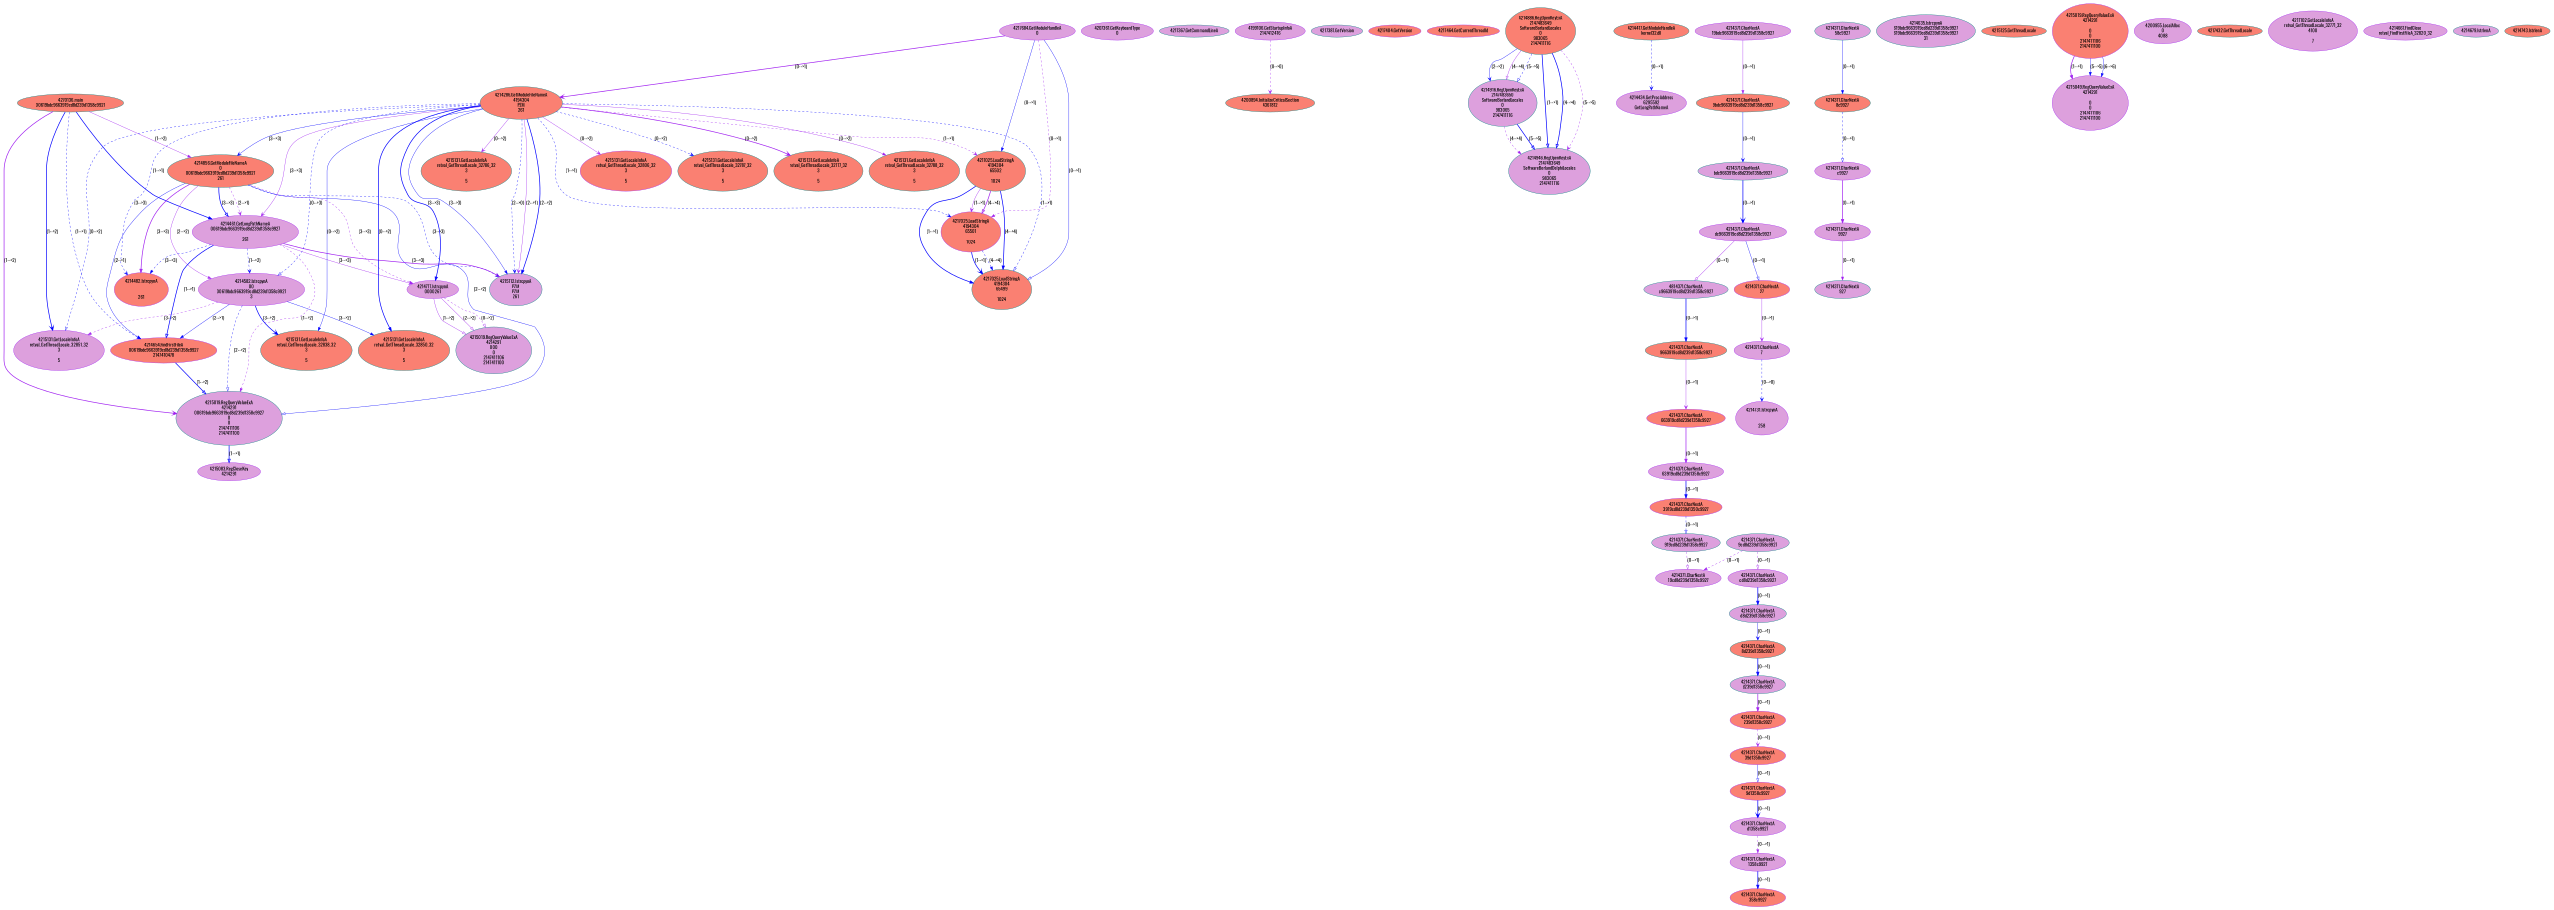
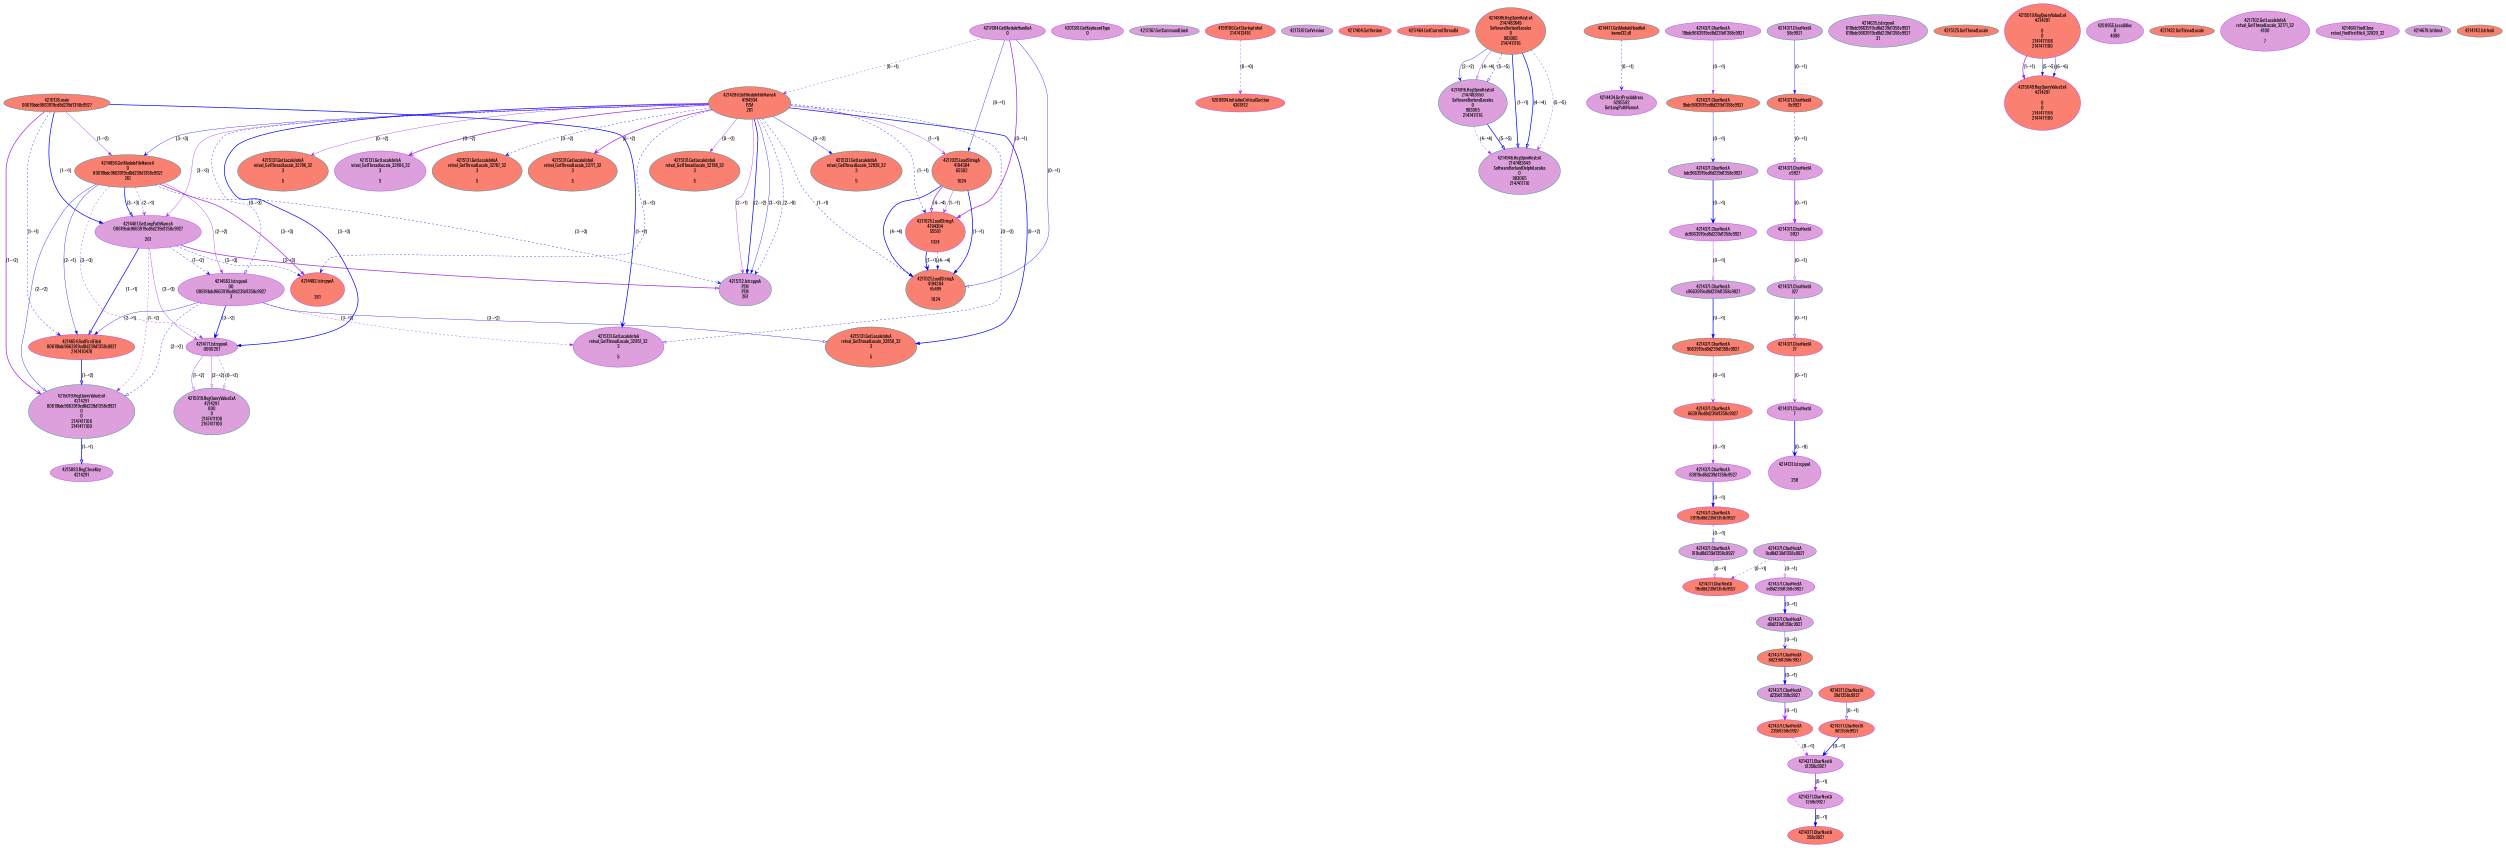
node "4199106.GetStartupInfoA 2147412416": fillcolor plum -> salmon
edge "4217684.GetModuleHandleA 0" -> "4214286.GetModuleFileNameA 4194304 PZM 261": style bold -> dashed
node "4200894.InitializeCriticalSection 4367812": color teal -> purple
node "4215049.RegQueryValueExA 4214291 0 0 2147411106 2147411100": fillcolor plum -> salmon
edge "4214286.GetModuleFileNameA 4194304 PZM 261" -> "4217025.LoadStringA 4194304 65502 1024": style dashed -> solid
edge "4214286.GetModuleFileNameA 4194304 PZM 261" -> "4215131.GetLocaleInfoA retval_GetThreadLocale_32806_32 3 5": style solid -> bold
edge "4217684.GetModuleHandleA 0" -> "4217025.LoadStringA 4194304 65501 1024": style dashed -> bold
node "4215131.GetLocaleInfoA retval_GetThreadLocale_32806_32 3 5": fillcolor salmon -> plum
edge "4214371.CharNextA dc9663919cd8d239d1358c9927" -> "4214371.CharNextA 27": now "4214371.CharNextA 927" -> "4214371.CharNextA 27"
edge "4214371.CharNextA 9927" -> "4214371.CharNextA 927": arrowhead normal -> onormal
node "4814371.CharNextA c9663919cd8d239d1358c9927": label "4814371.CharNextA c9663919cd8d239d1358c9927" -> "4214371.CharNextA c9663919cd8d239d1358c9927"
edge "4214582.lstrcpynA 00 00619bdc9663919cd8d239d1358c9927 3" -> "4215131.GetLocaleInfoA retval_GetThreadLocale_32850_32 3 5": arrowhead normal -> onormal
edge "4214582.lstrcpynA 00 00619bdc9663919cd8d239d1358c9927 3" -> "4215131.GetLocaleInfoA retval_GetThreadLocale_32838_32 3 5": now "4214582.lstrcpynA 00 00619bdc9663919cd8d239d1358c9927 3" -> "4214777.lstrcpynA 0000261"
node "4215019.RegQueryValueExA 4214291 000 0 2147411106 2147411100": label "4215019.RegQueryValueExA 4214291 000 0 2147411106 2147411100" -> "4215019.RegQueryValueExA 4214291 000 0 2147411106 2167411100"
edge "4214371.CharNextA 7" -> "4214731.lstrcpynA 258": style dashed -> bold
edge "4214371.CharNextA 663919cd8d239d1358c9927" -> "4214371.CharNextA 63919cd8d239d1358c9927": style bold -> solid
node "4214371.CharNextA 3919cd8d239d1350c9927": label "4214371.CharNextA 3919cd8d239d1350c9927" -> "4214371.CharNextA 3919cd8d239d1358c9927"
node "4214371.CharNextA 19cd8d239d1358c9927": fillcolor plum -> salmon
edge "4214371.CharNextA d239d1358c9927" -> "4214371.CharNextA 239d1358c9927": arrowhead normal -> vee
edge "4214371.CharNextA 239d1358c9927" -> "4214371.CharNextA 39d1358c9927": now "4214371.CharNextA 239d1358c9927" -> "4214371.CharNextA d1358c9927"
edge "4214371.CharNextA d1358c9927" -> "4214371.CharNextA 1358c9927": style dashed -> bold
